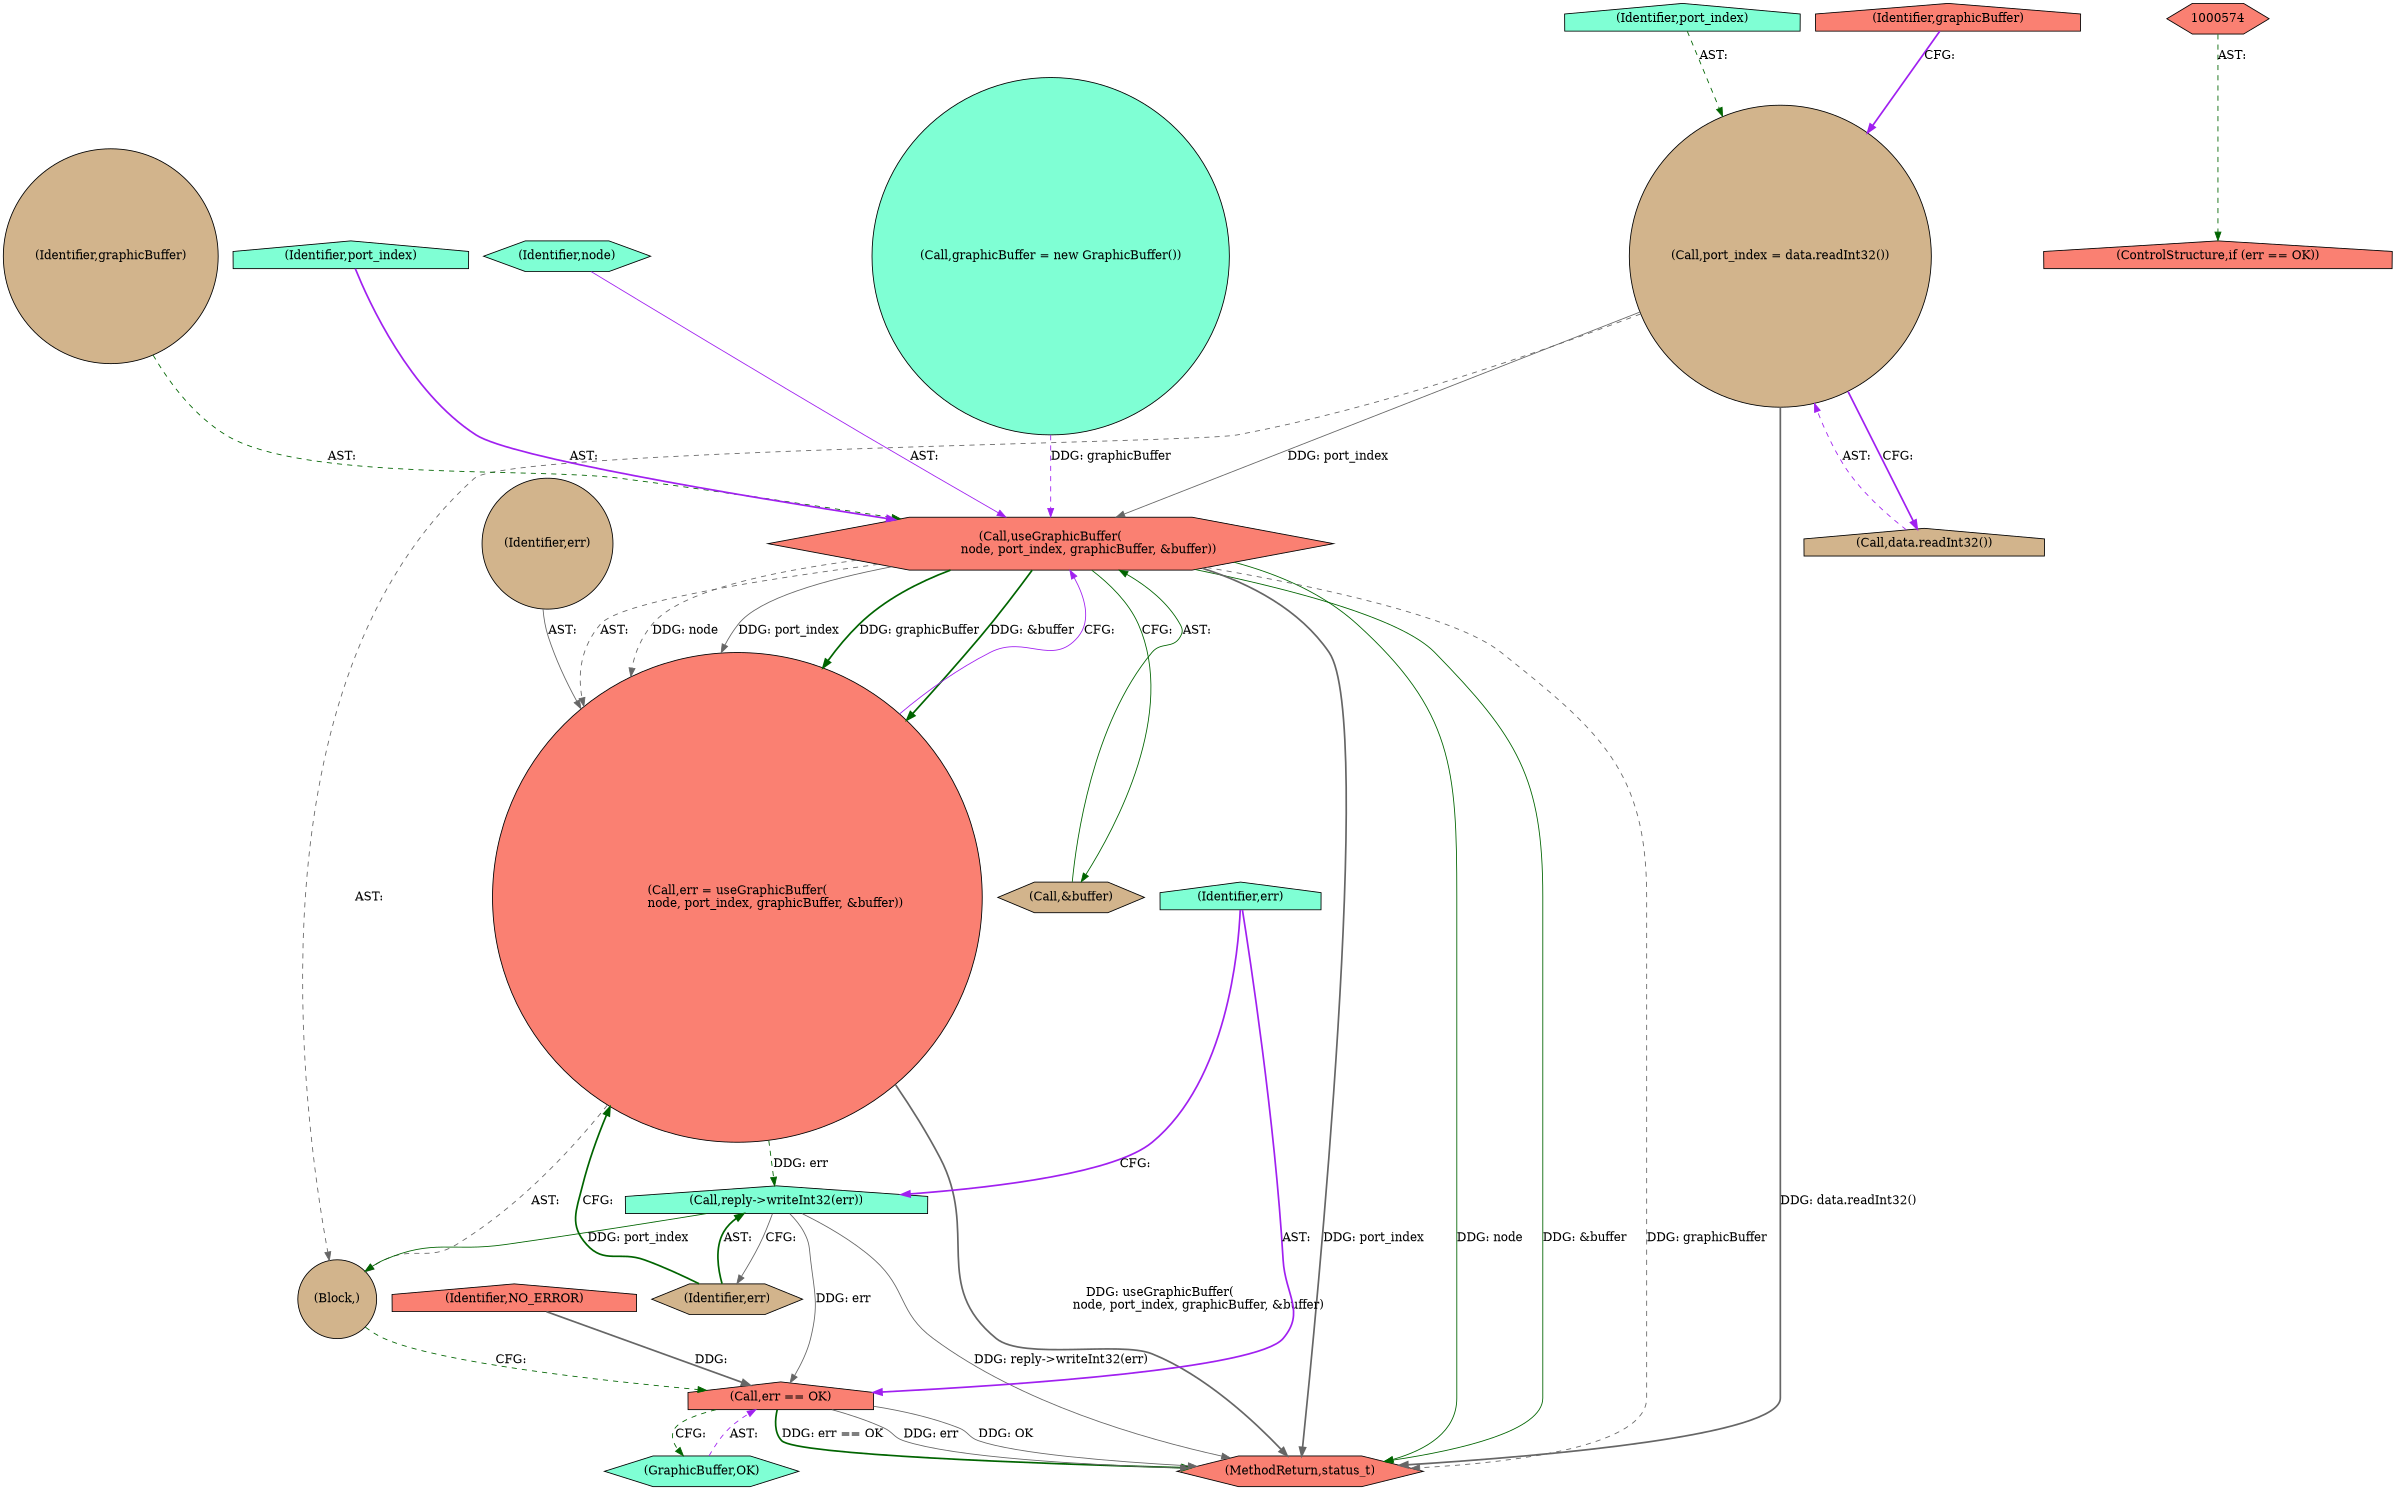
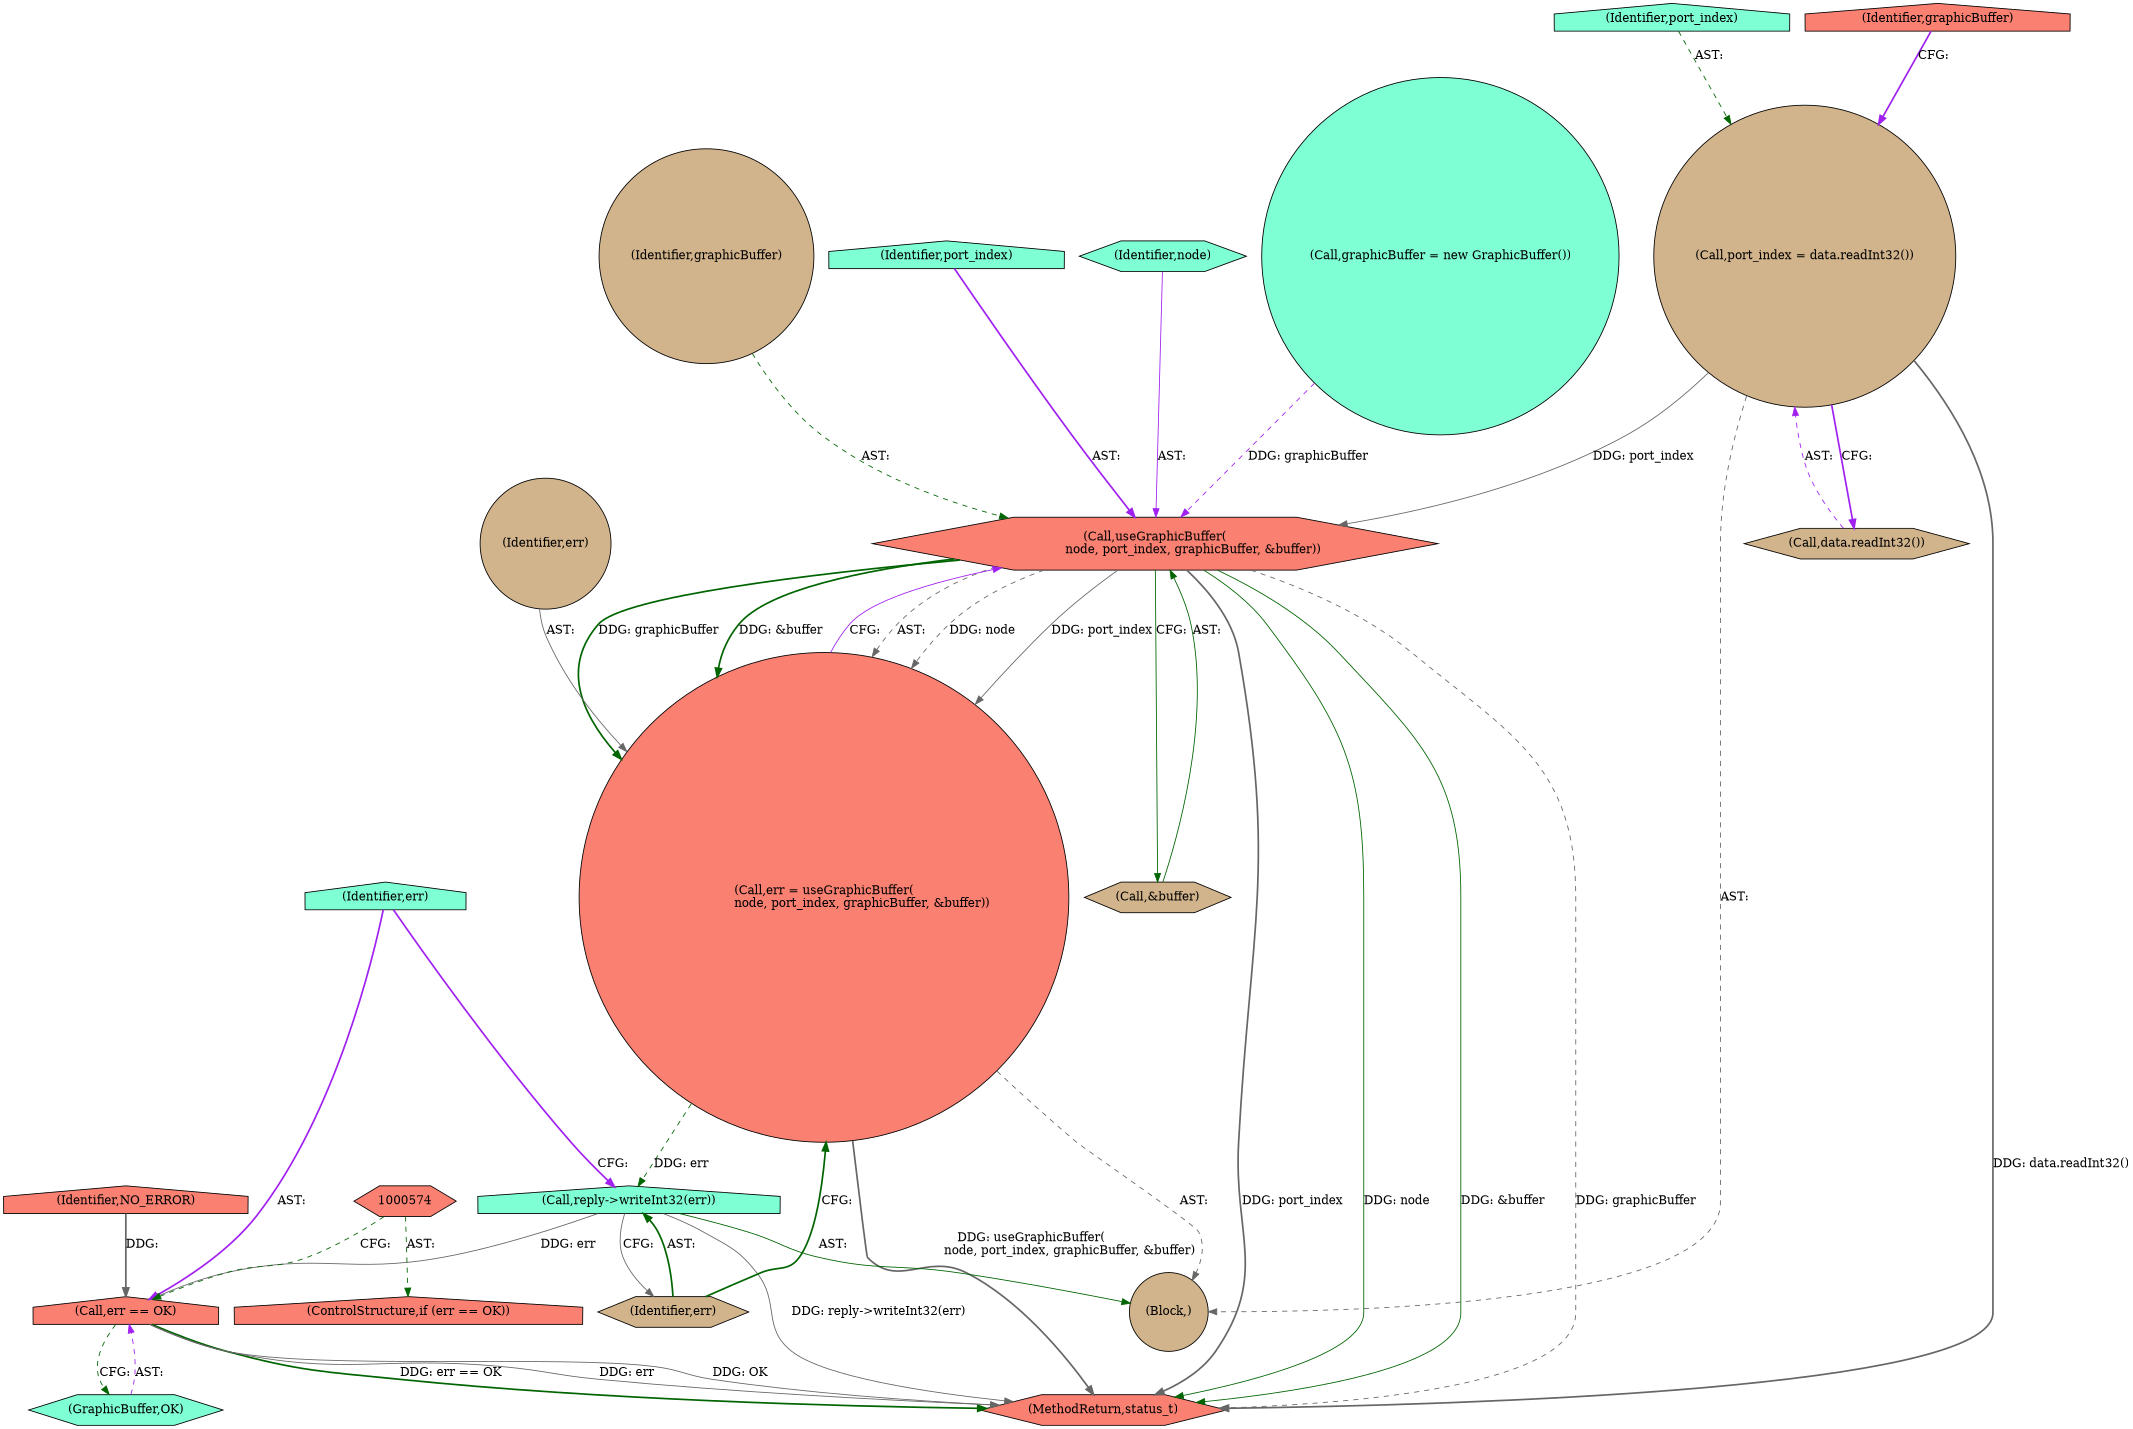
node "(Call,data.readInt32())": shape house -> hexagon
edge "(Call,reply->writeInt32(err))" -> "(Block,)": label "DDG: port_index" -> "AST: "
edge "(Block,)" -> "(Call,err == OK)": now "1000574" -> "(Call,err == OK)"
